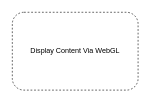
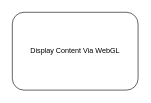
node "Display Content Via WebGL": style dashed -> solid
